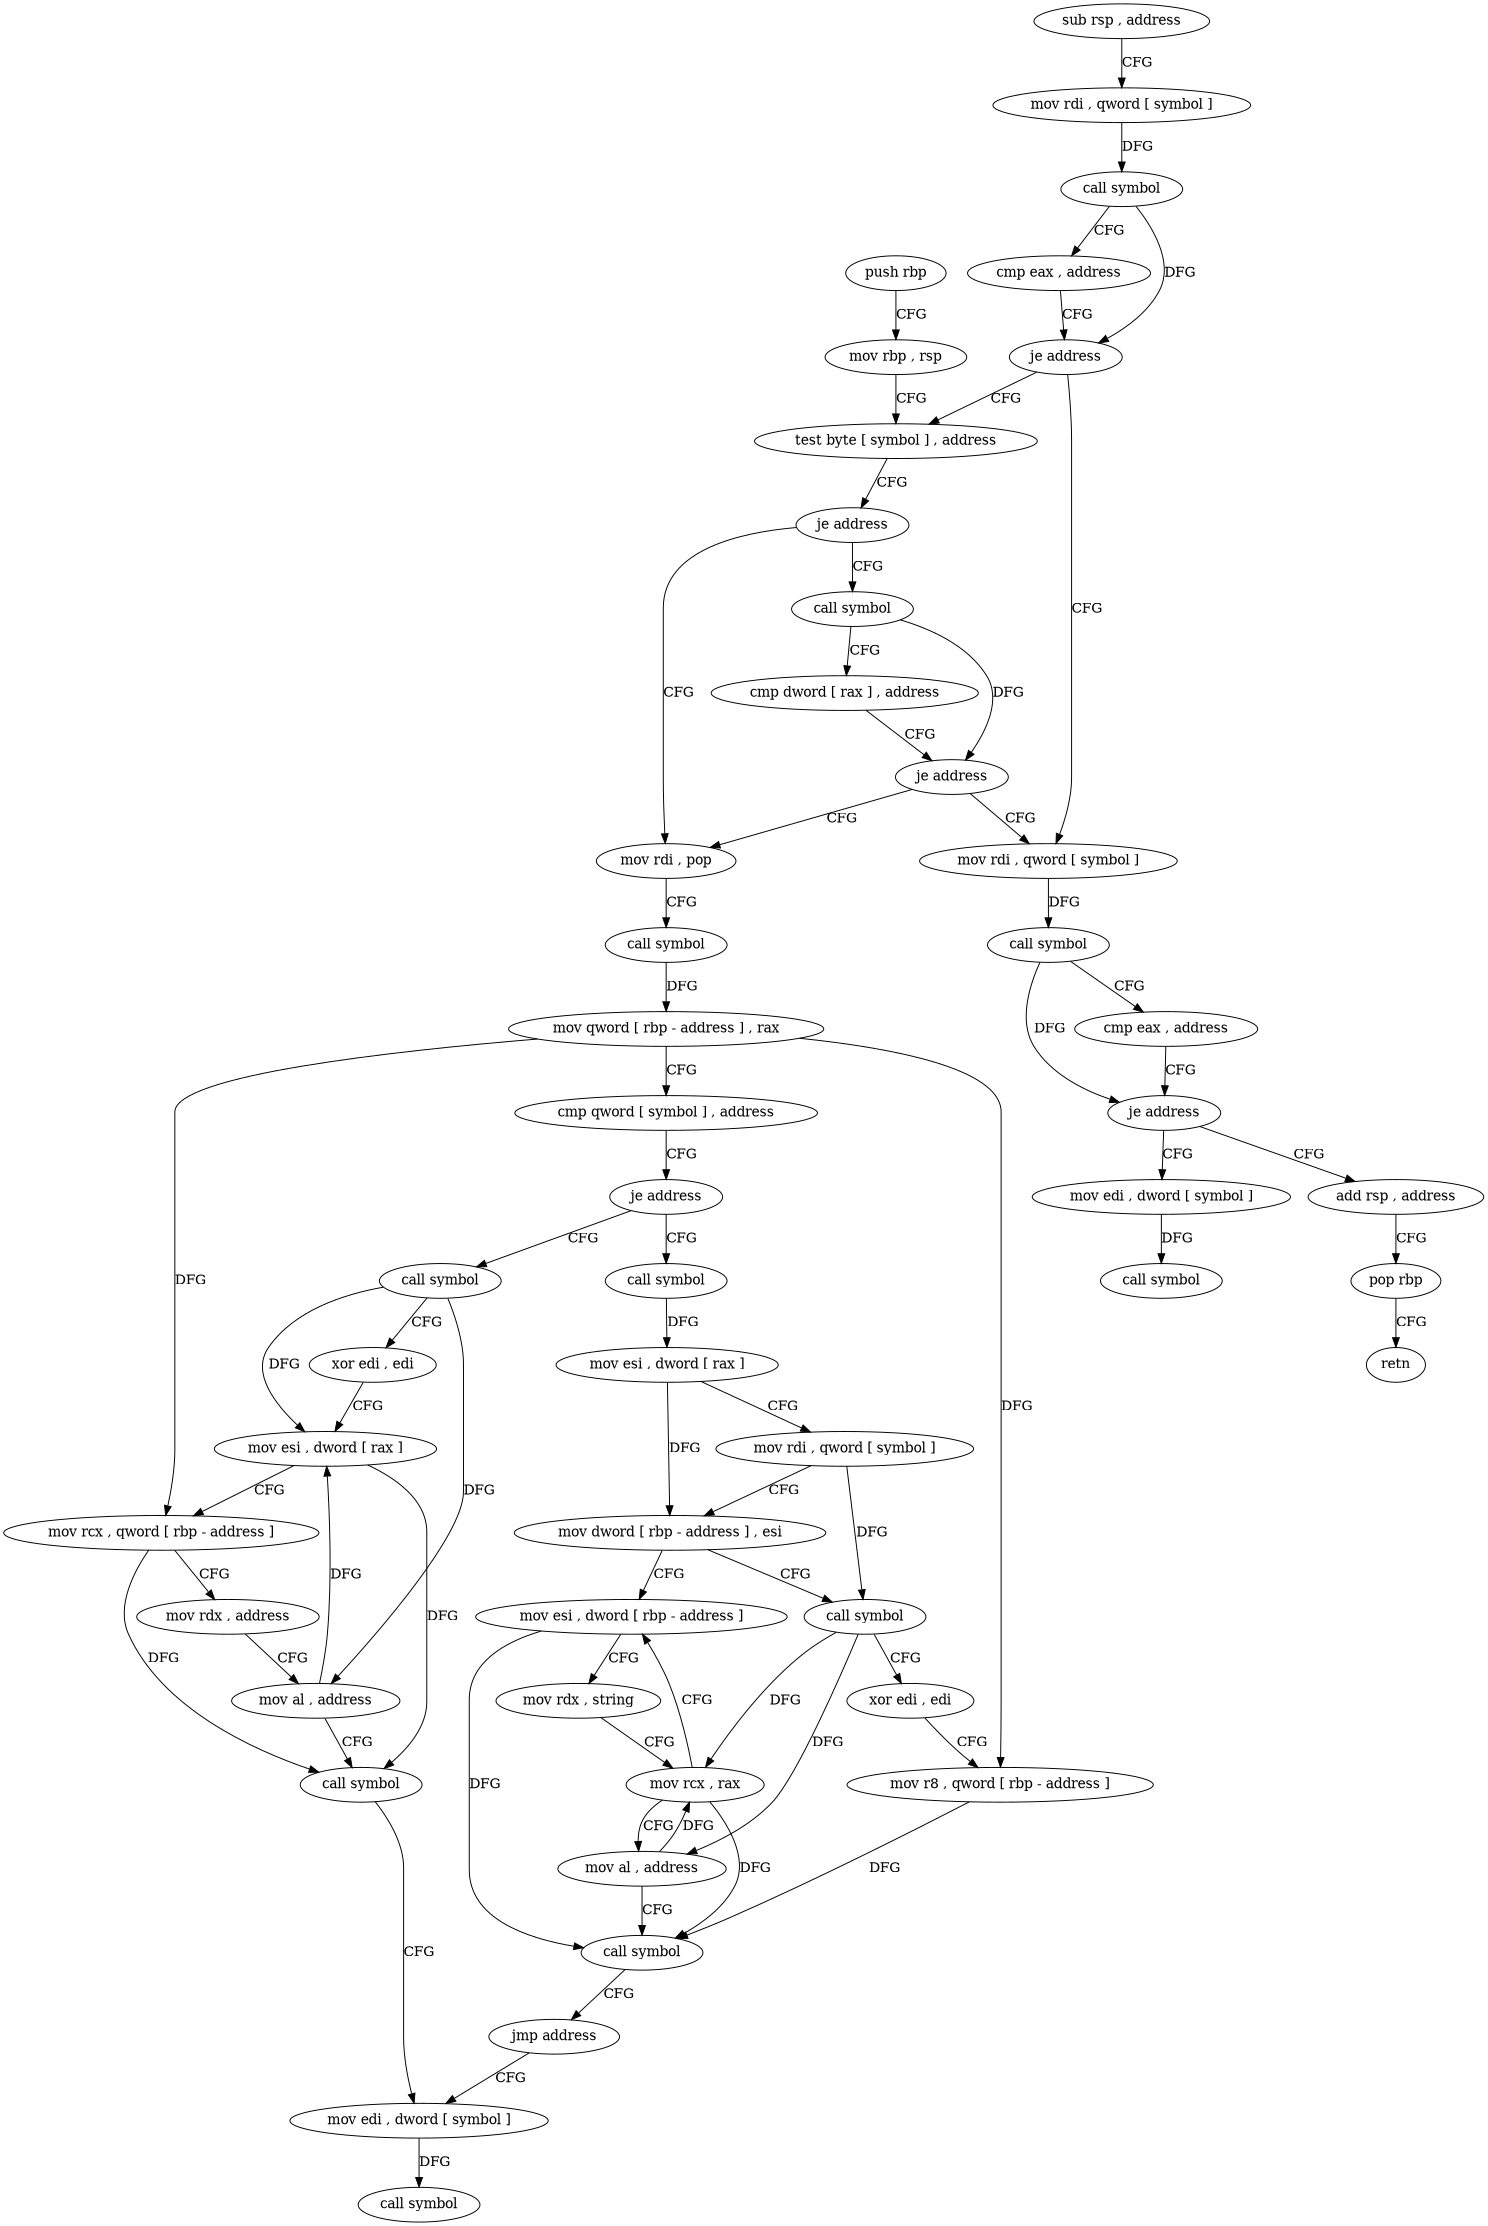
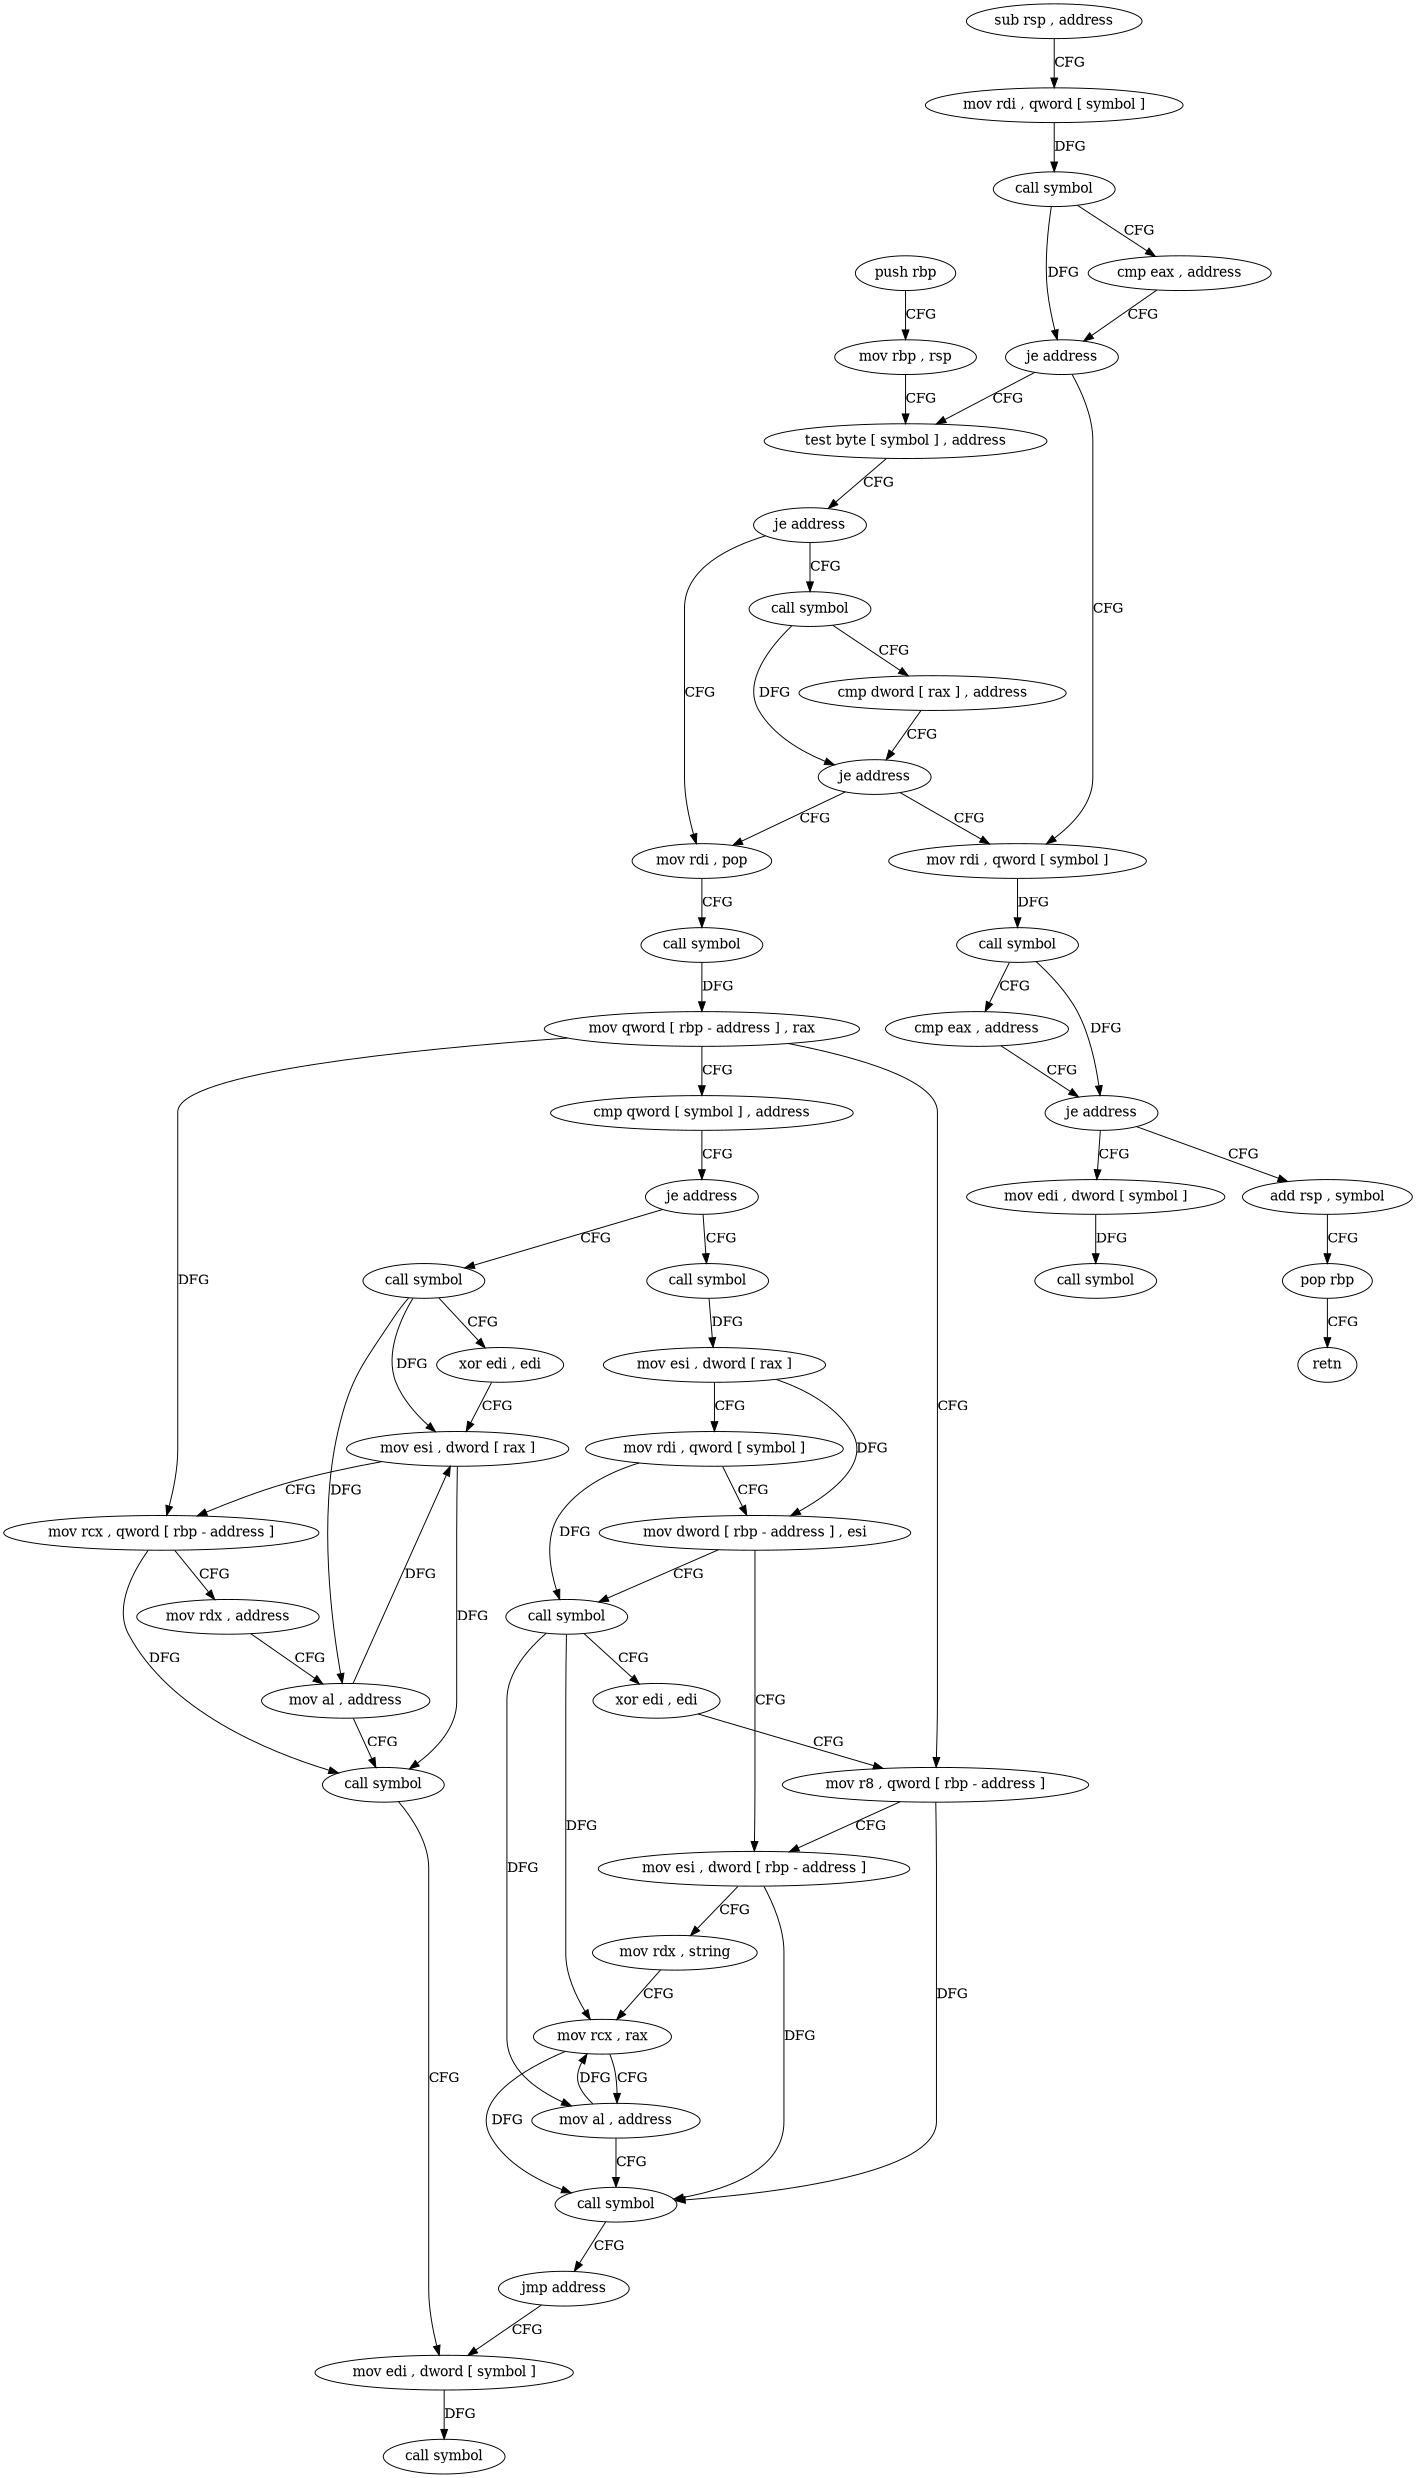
node "add rsp , address": label "add rsp , address" -> "add rsp , symbol"
edge "mov qword [ rbp - address ] , rax" -> "mov r8 , qword [ rbp - address ]": label "DFG" -> "CFG"
edge "mov rcx , rax" -> "mov esi , dword [ rbp - address ]": now "mov r8 , qword [ rbp - address ]" -> "mov esi , dword [ rbp - address ]"
